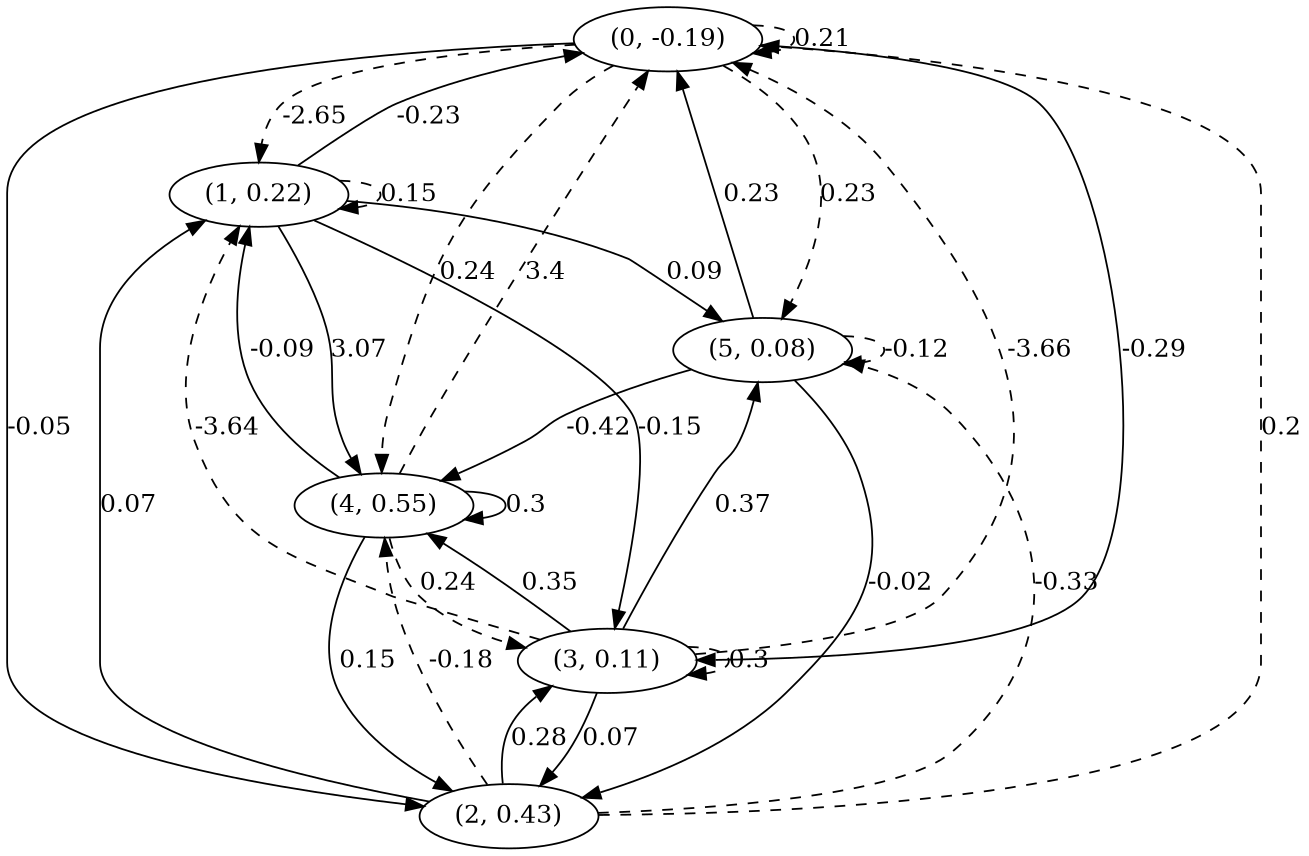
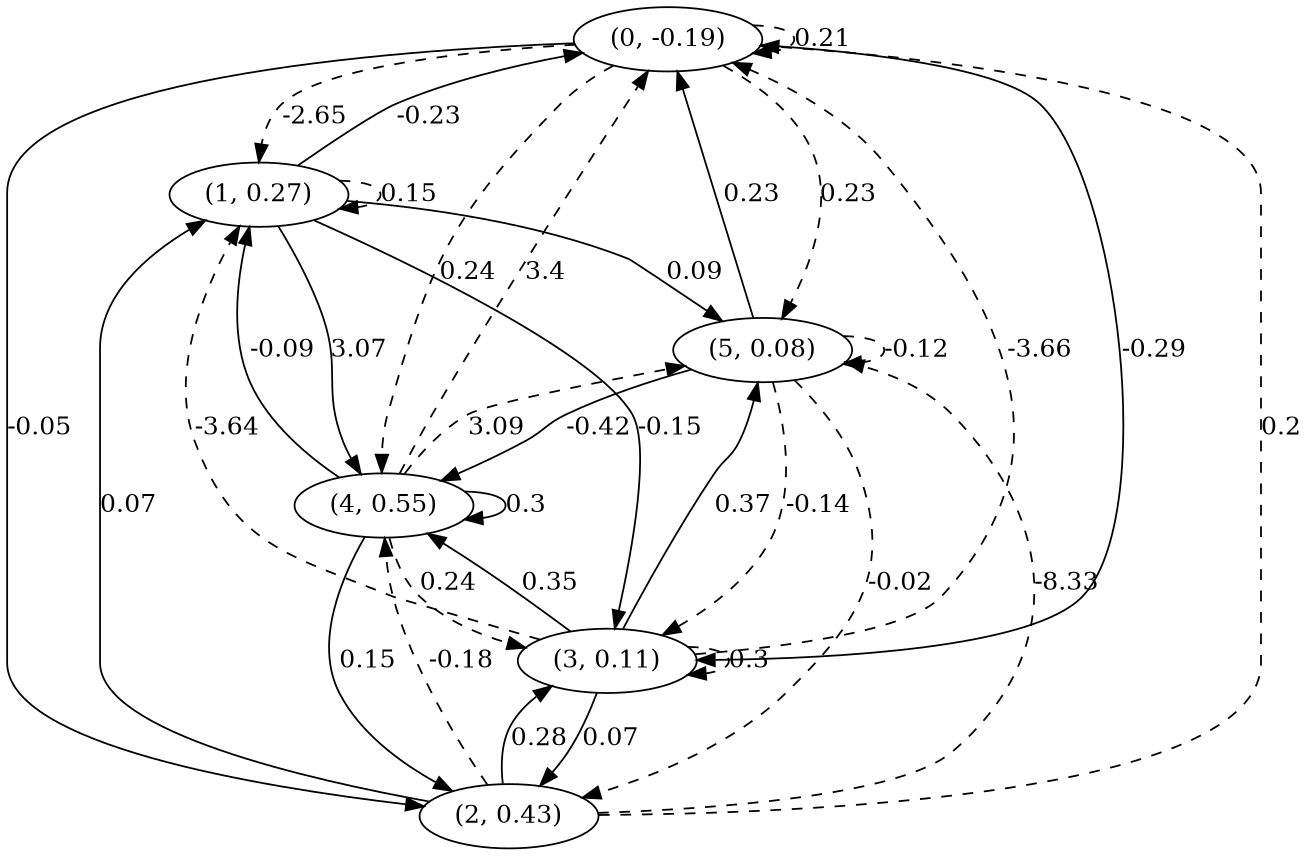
node "(1, 0.22)": label "(1, 0.22)" -> "(1, 0.27)"
edge "(4, 0.55)" -> "(5, 0.08)": added, label "3.09"
edge "(5, 0.08)" -> "(3, 0.11)": added, label "-0.14"
edge "(2, 0.43)" -> "(5, 0.08)": label "-0.33" -> "-8.33"
edge "(5, 0.08)" -> "(2, 0.43)": style solid -> dashed
